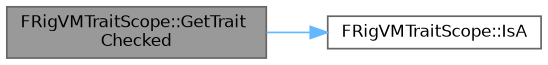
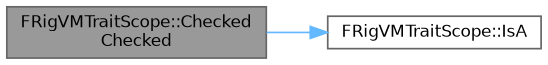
node "FRigVMTraitScope::GetTrait Checked": label "FRigVMTraitScope::GetTrait Checked" -> "FRigVMTraitScope::Checked Checked"
